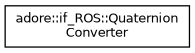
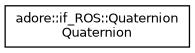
node "adore::if_ROS::Quaternion Converter": label "adore::if_ROS::Quaternion Converter" -> "adore::if_ROS::Quaternion Quaternion"
